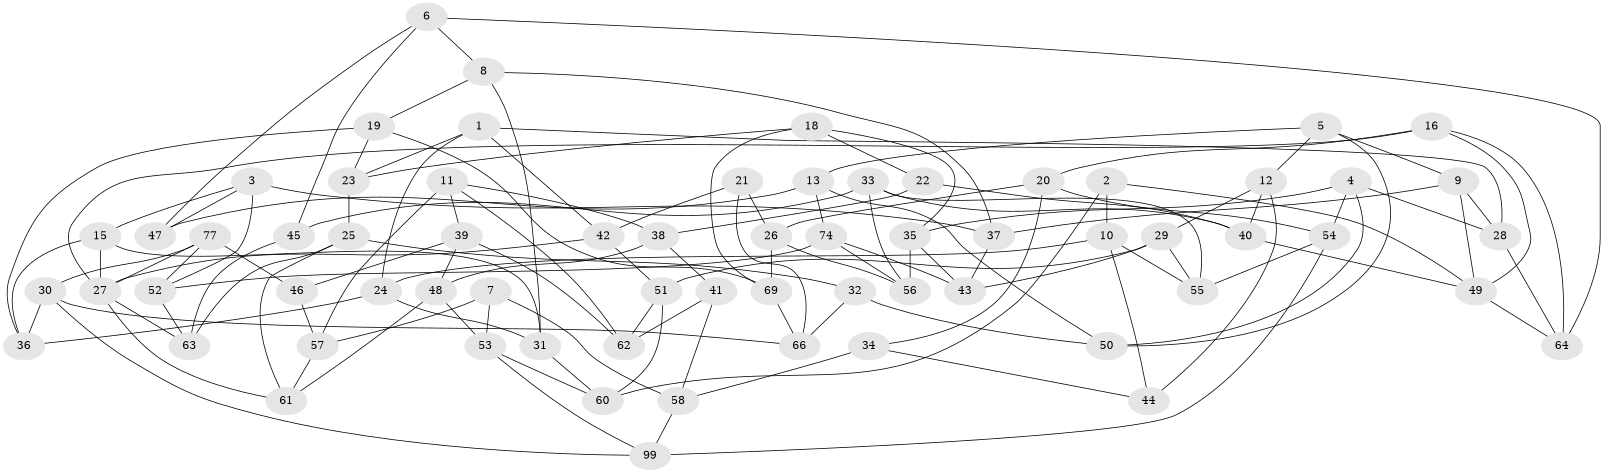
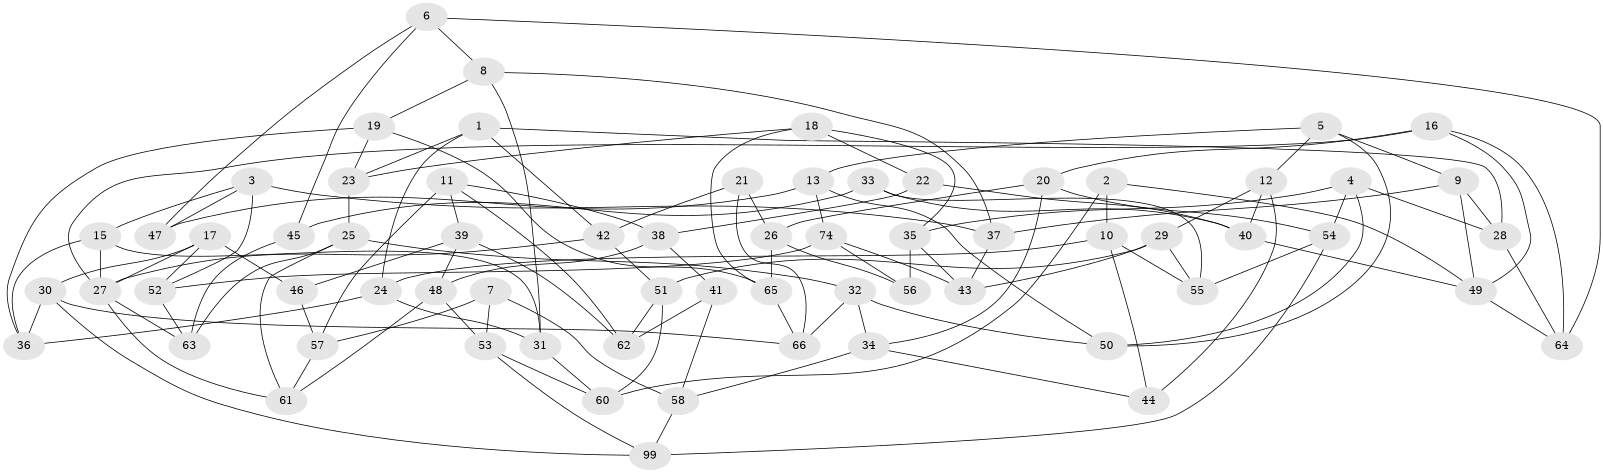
node "77": label "77" -> "17"
edge "33" -- "56": removed
node "69": label "69" -> "65"
edge "32" -- "34": added
